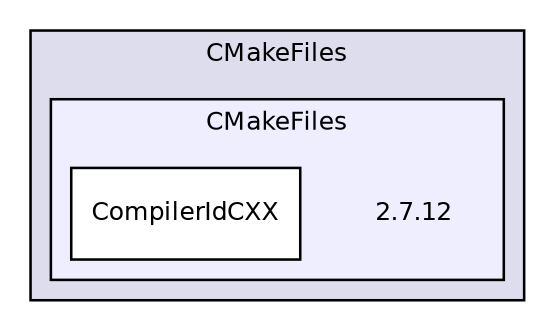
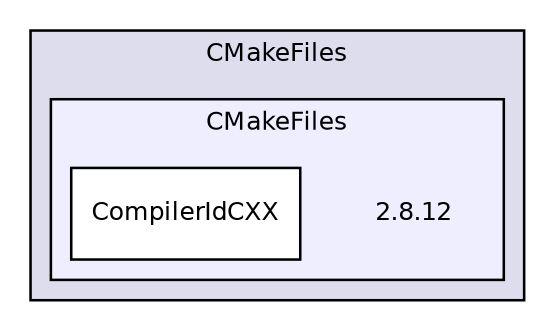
node "2.7.12": label "2.7.12" -> "2.8.12"
